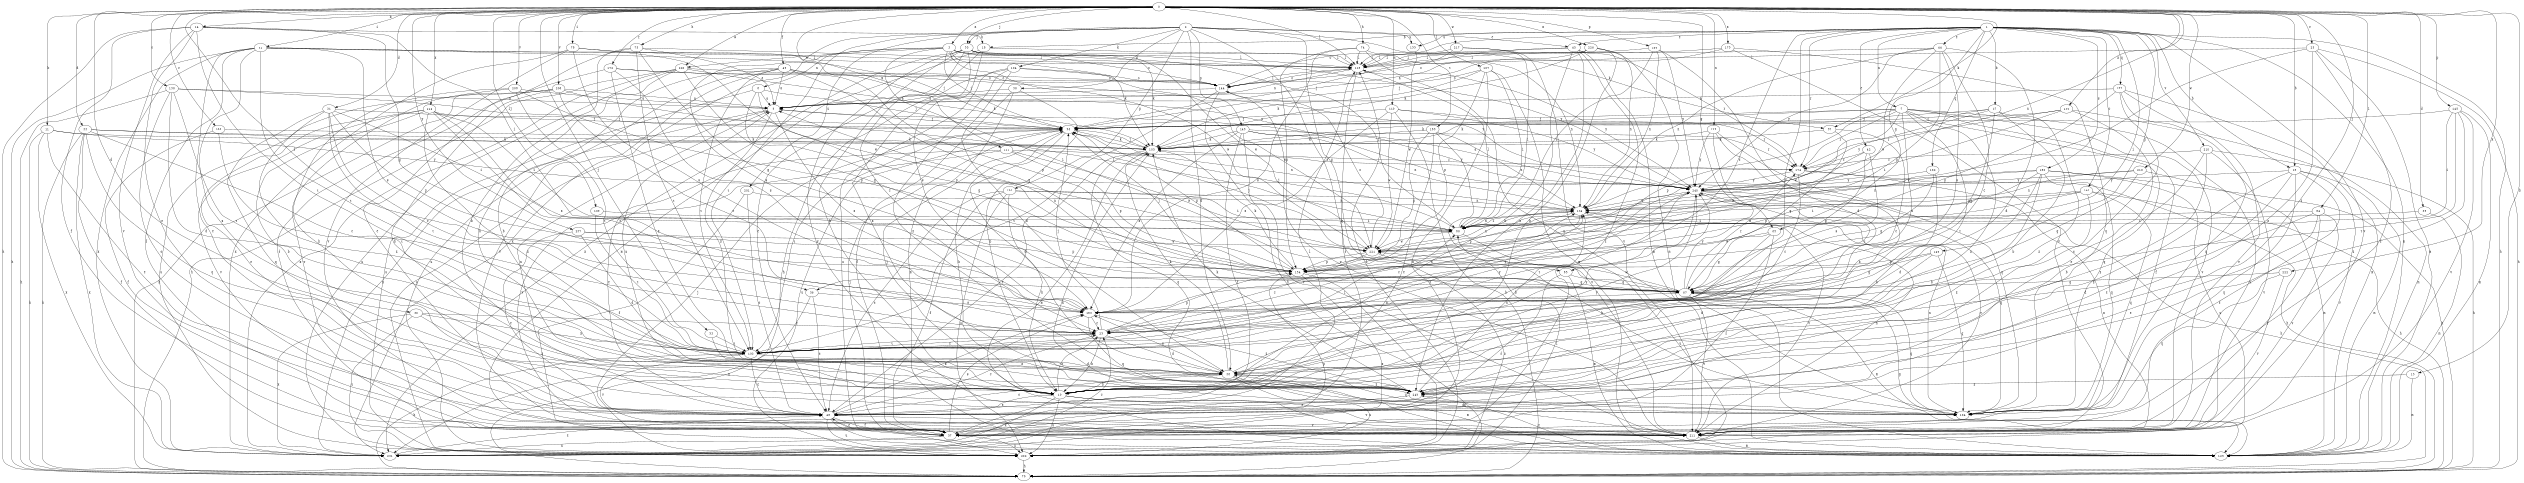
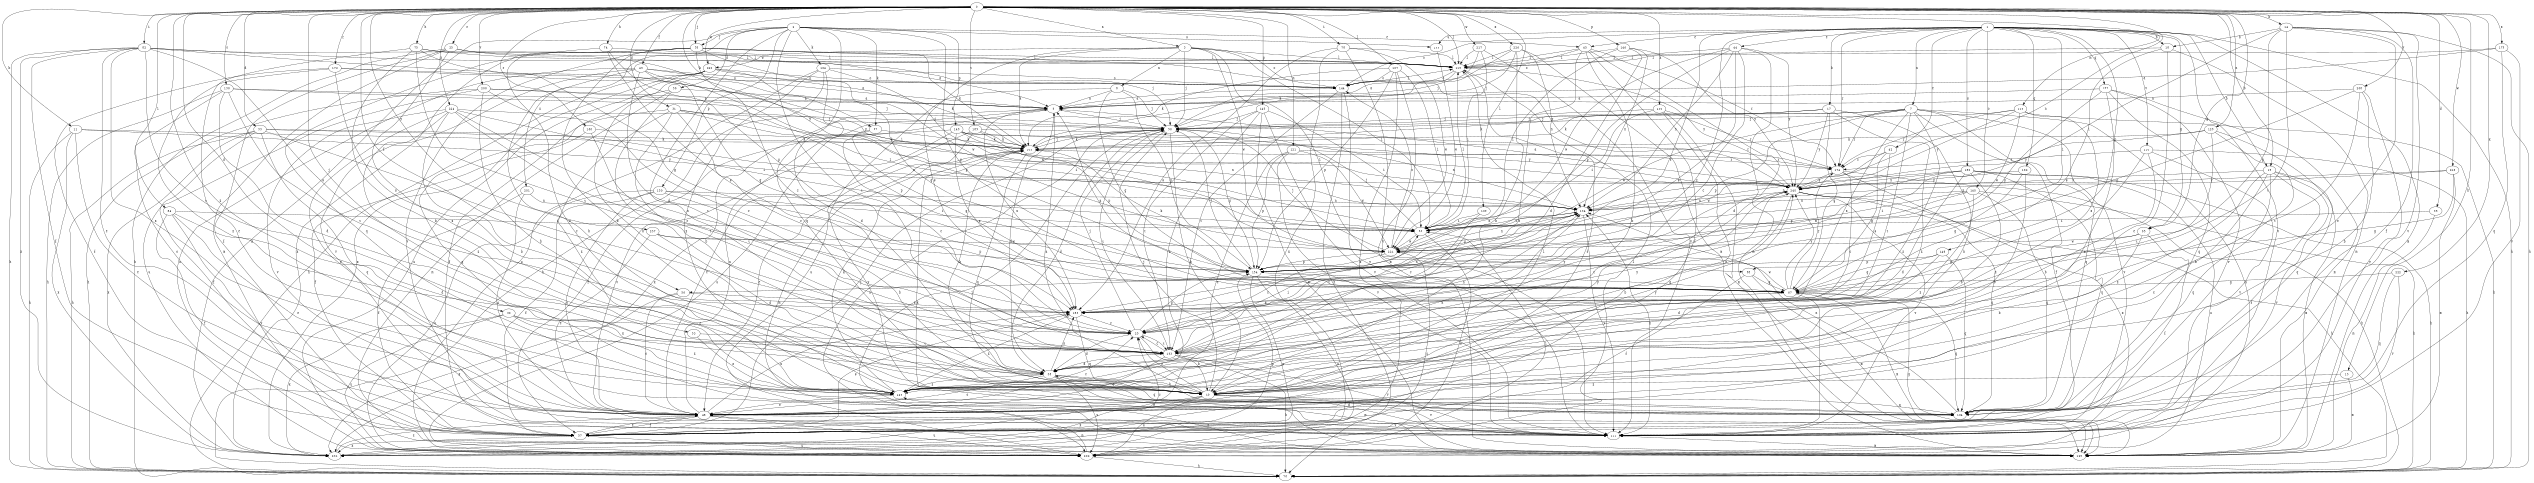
edge "74" -> "134": removed, label "n"
